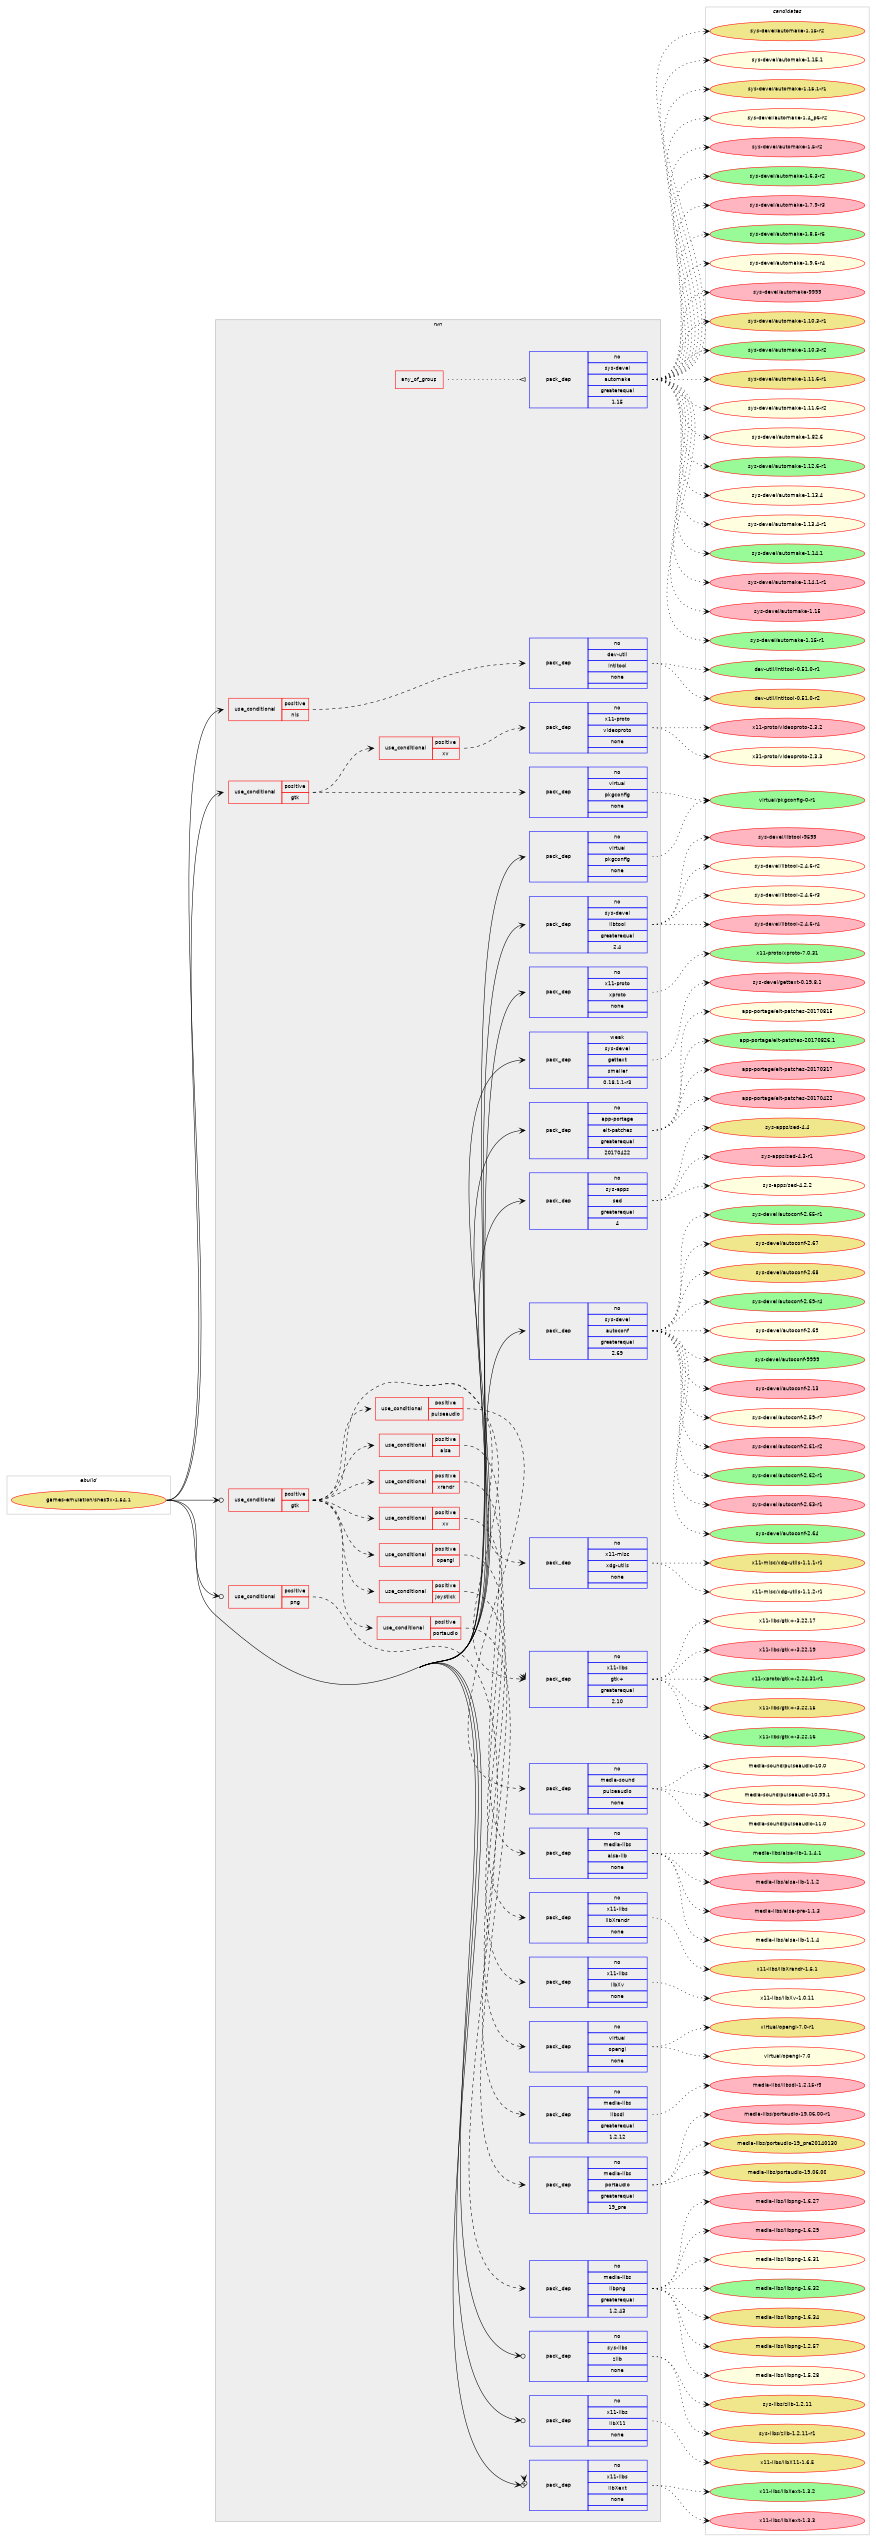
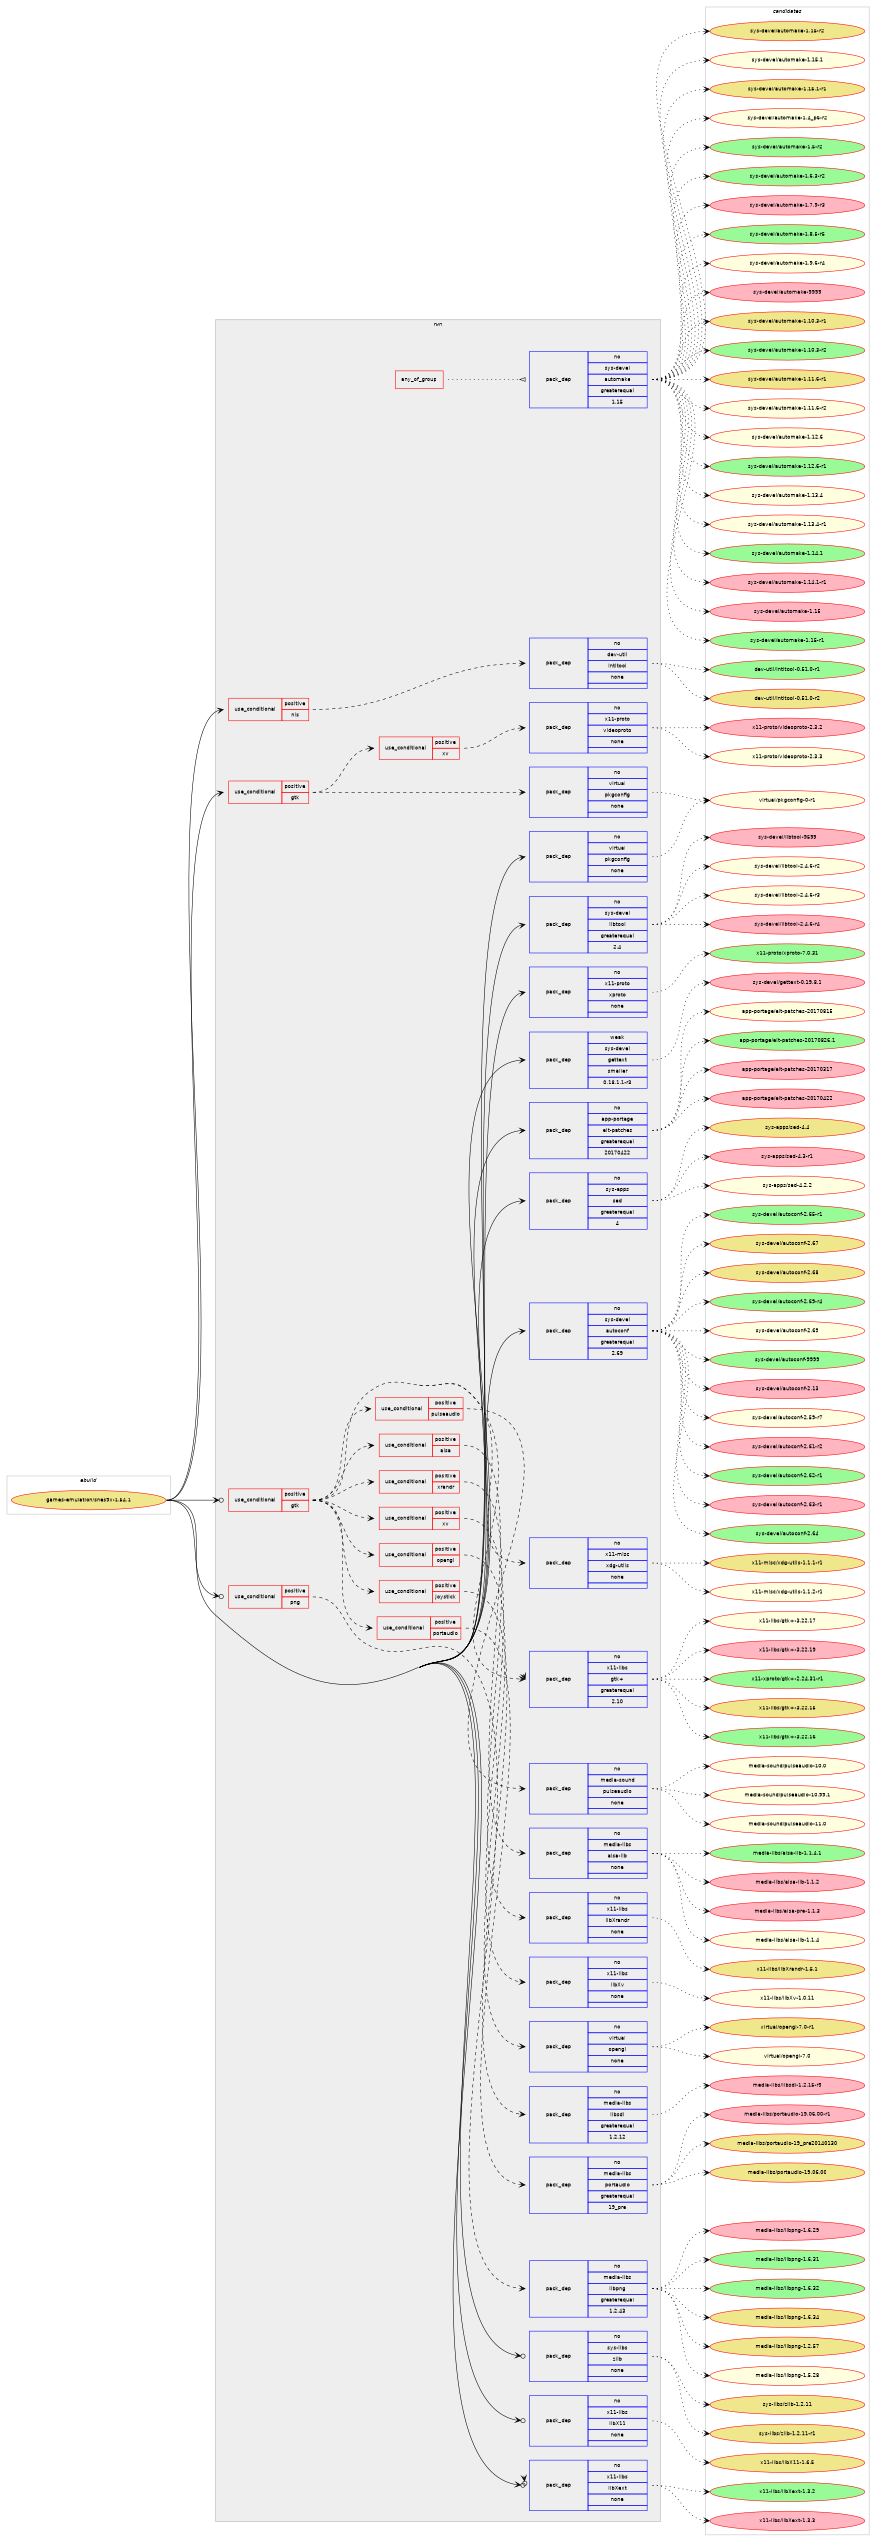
node "sys-devel/automake-1.5-r2": fillcolor lightpink -> palegreen
node "sys-devel/automake-1.82.6": label "sys-devel/automake-1.82.6" -> "sys-devel/automake-1.12.6"
node "x31-proto/videoproto-2.3.3": label "x31-proto/videoproto-2.3.3" -> "x11-proto/videoproto-2.3.3"
node "virtual/pkgconfig-0-r1": fillcolor palegreen -> lightyellow
node "media-libs/libpng-1.6.27": removed
node "media-libs/libpng-1.6.31": fillcolor lightyellow -> palegreen
